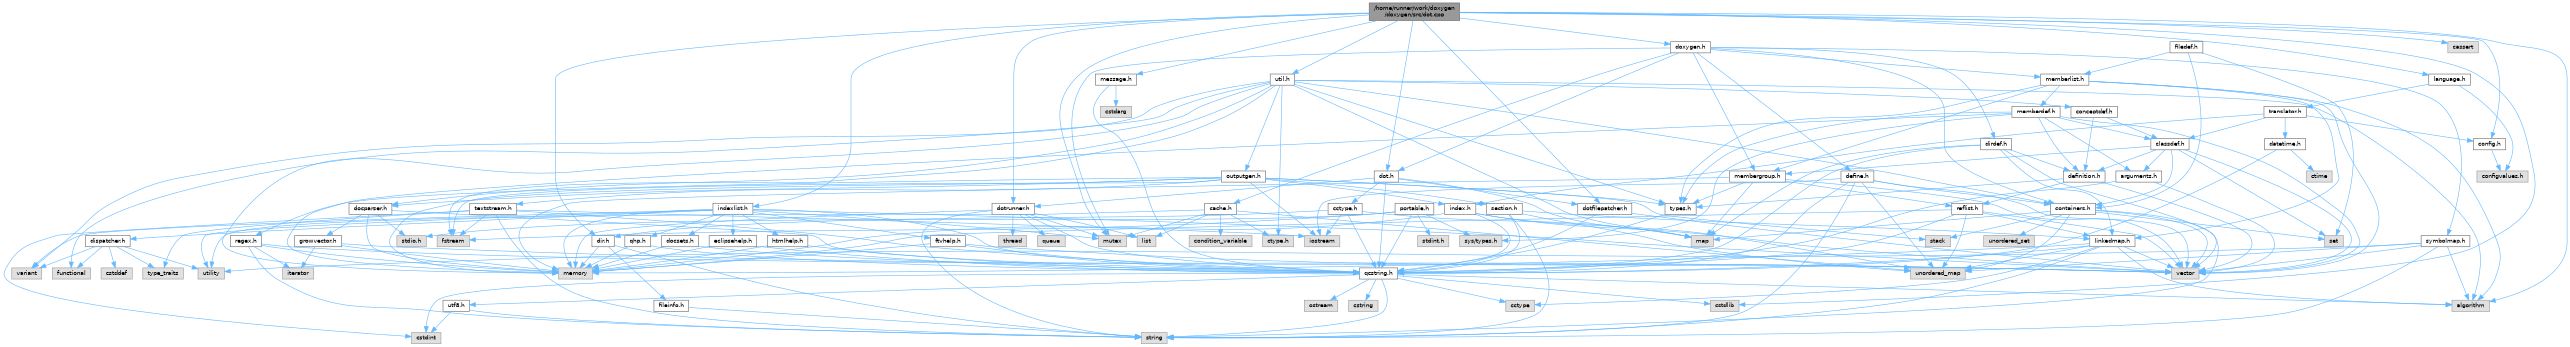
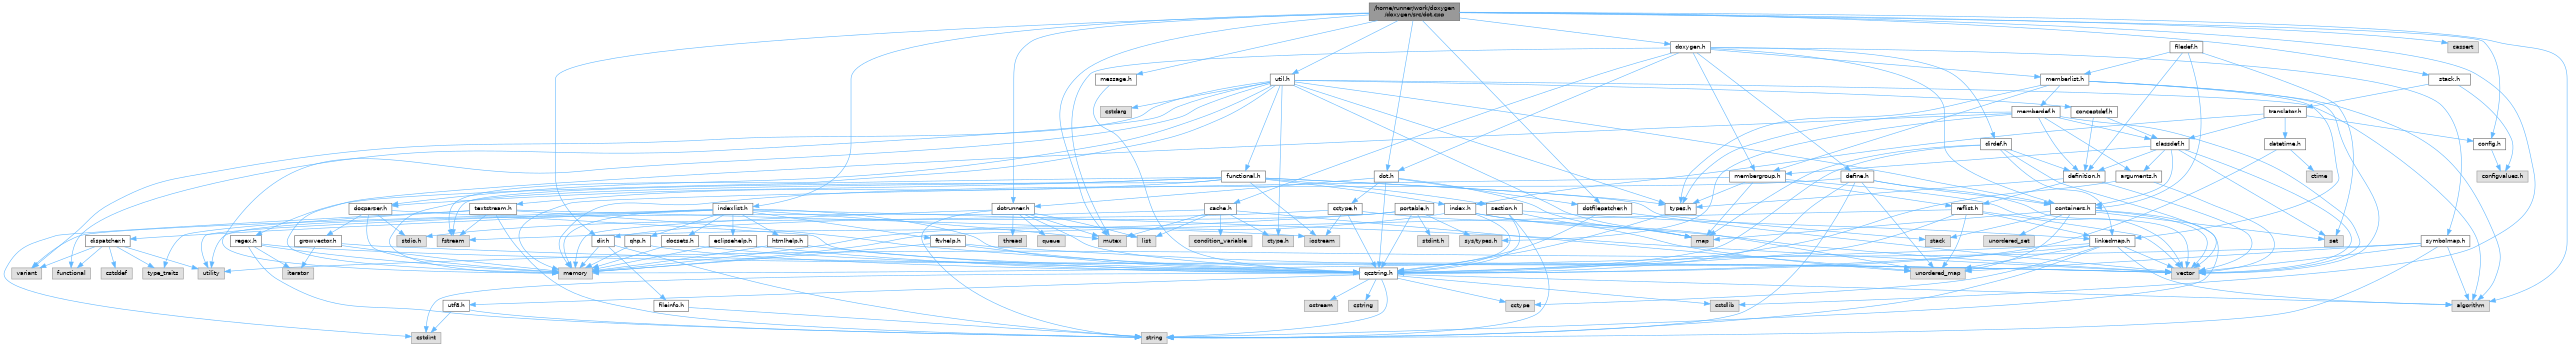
node "language.h": label "language.h" -> "stack.h"
edge "message.h" -> "cstdarg": now "util.h" -> "cstdarg"
edge "filedef.h" -> "definition.h": added
node "outputgen.h": label "outputgen.h" -> "functional.h"
edge "define.h" -> "iostream": now "define.h" -> "memory"
